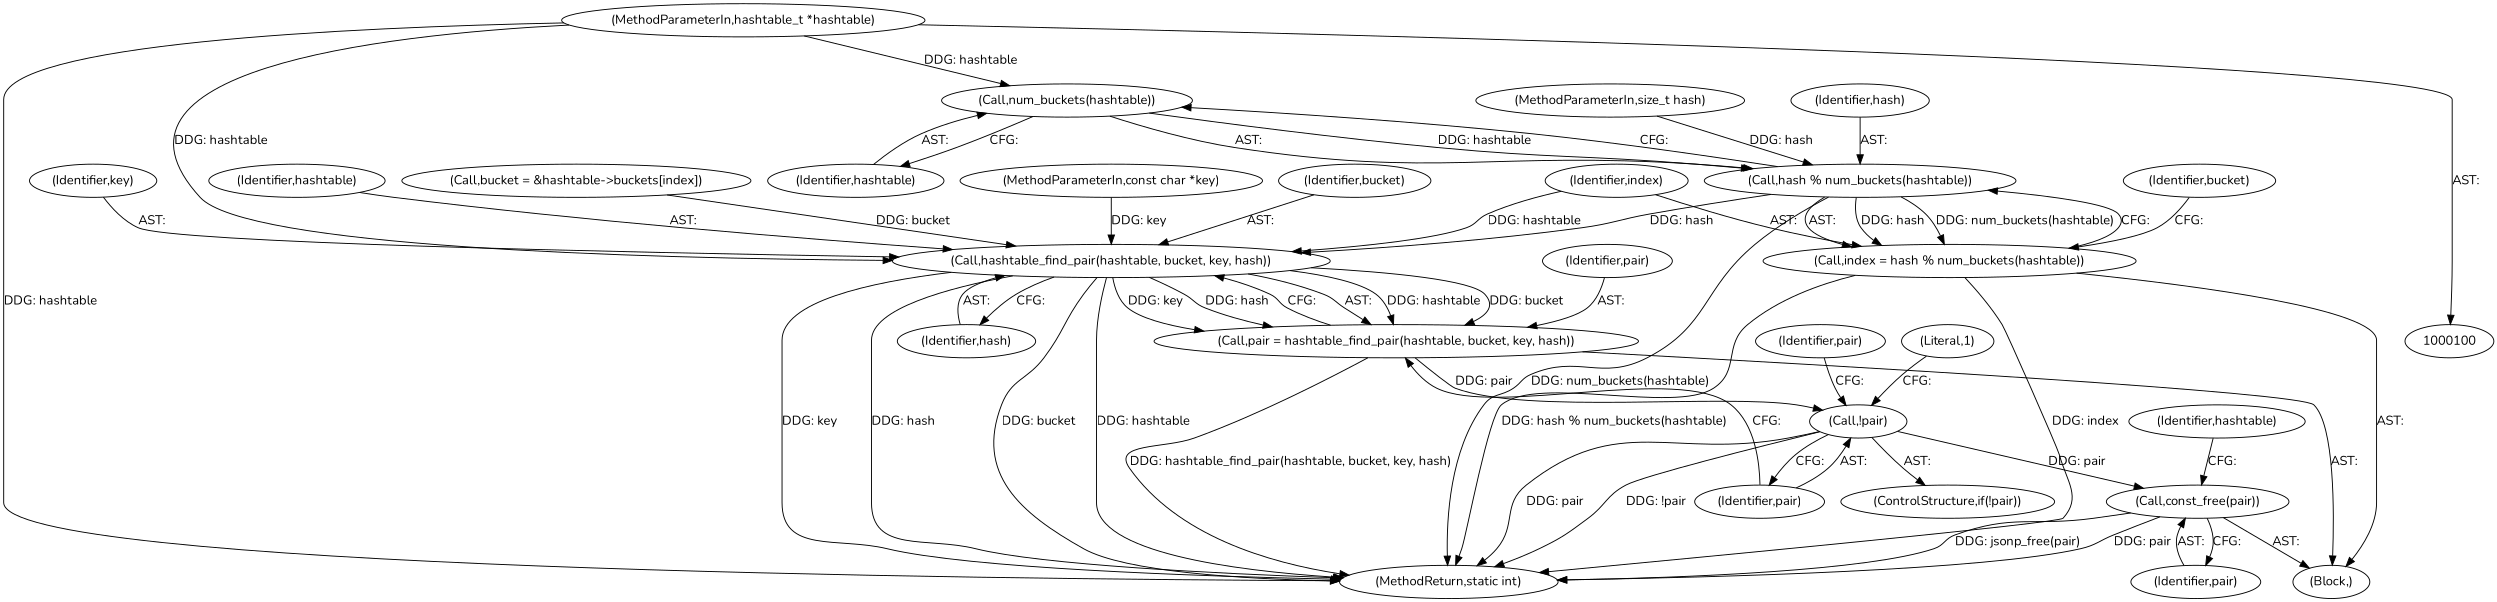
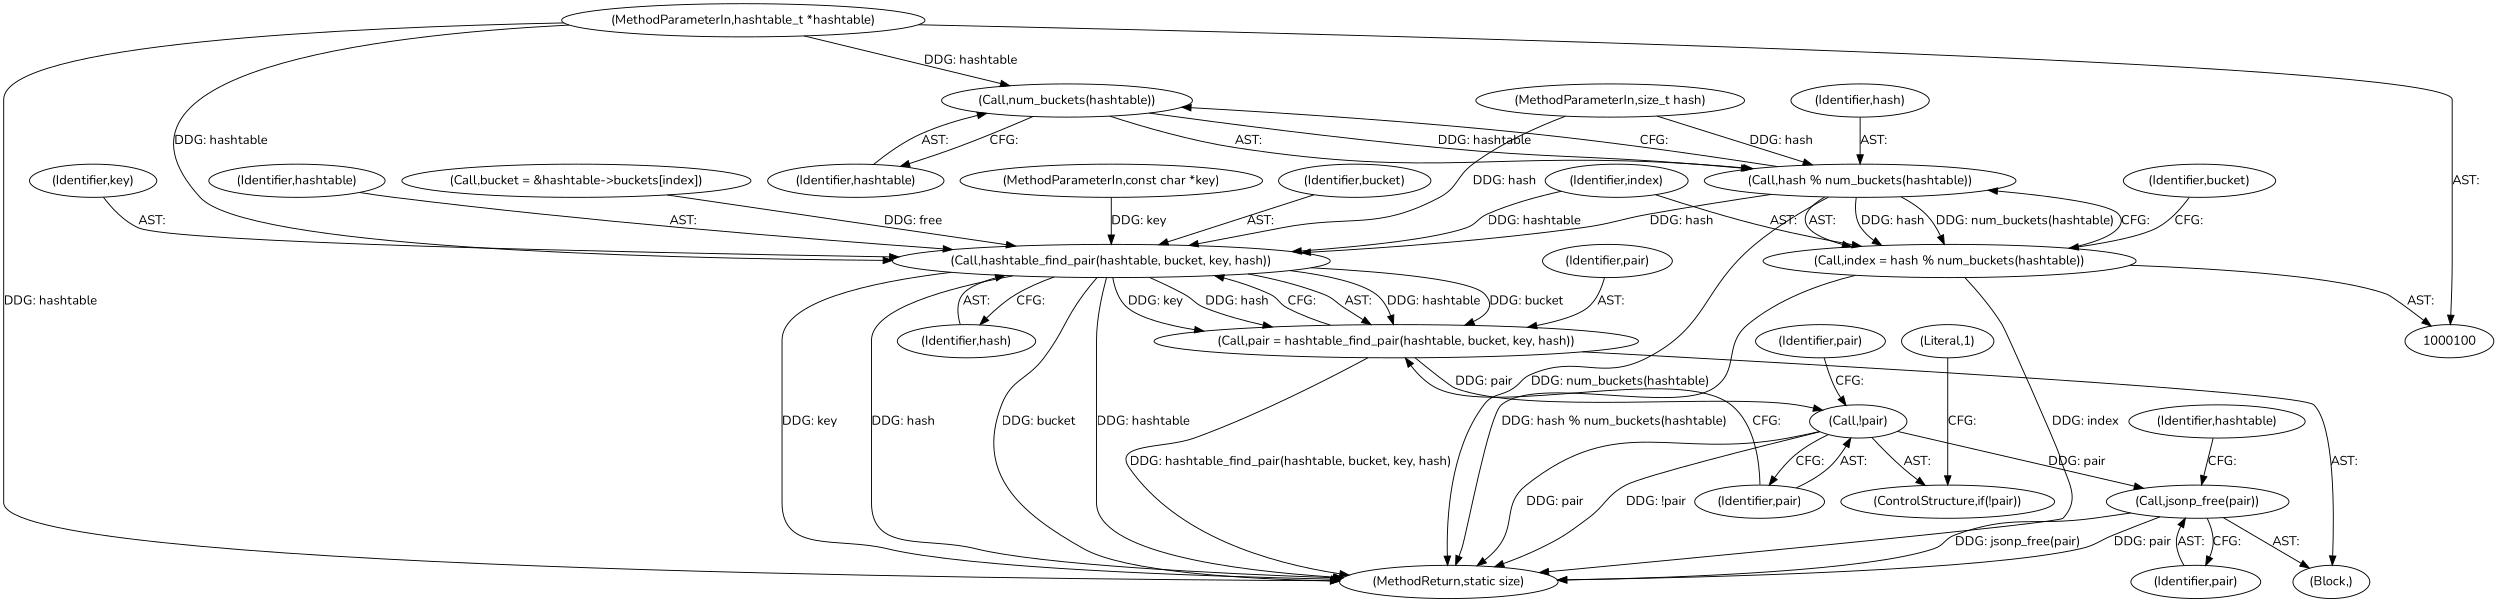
edge "(MethodParameterIn,size_t hash)" -> "(Call,hashtable_find_pair(hashtable, bucket, key, hash))": added, label "DDG: hash"
edge "(Call,bucket = &hashtable->buckets[index])" -> "(Call,hashtable_find_pair(hashtable, bucket, key, hash))": label "DDG: bucket" -> "DDG: free"
edge "(Call,index = hash % num_buckets(hashtable))" -> "(Block,)": now "(Call,index = hash % num_buckets(hashtable))" -> "1000100"
edge "(Literal,1)" -> "(Call,!pair)": now "(Literal,1)" -> "(ControlStructure,if(!pair))"
node "(Call,const_free(pair))": label "(Call,const_free(pair))" -> "(Call,jsonp_free(pair))"
node "(MethodReturn,static int)": label "(MethodReturn,static int)" -> "(MethodReturn,static size)"
